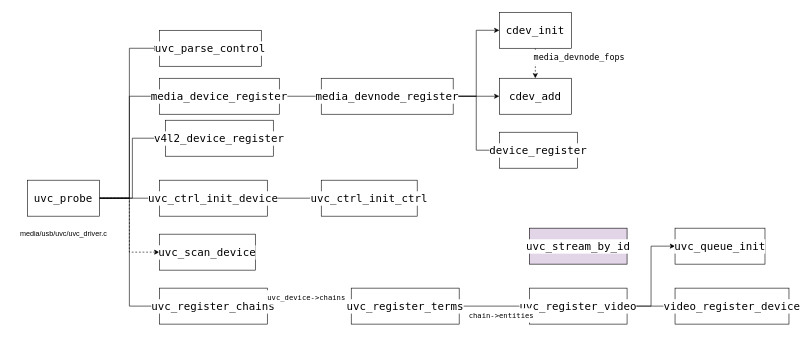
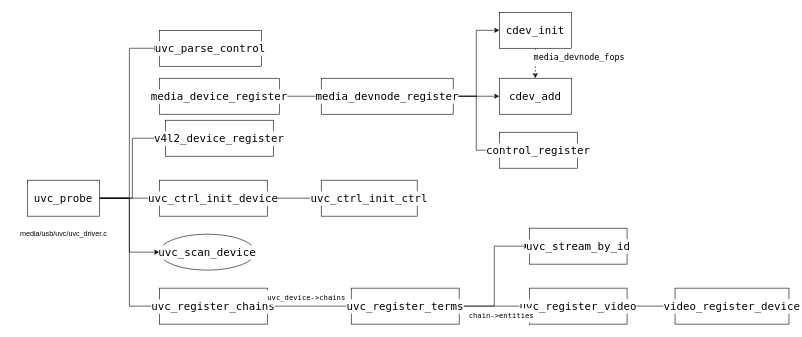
edge "uvc_probe" -> "media_device_register": removed
node "device_register": label "device_register" -> "control_register"
edge "uvc_register_terms" -> "uvc_stream_by_id": added
node "uvc_stream_by_id": fillcolor #e1d5e7 -> #ffffff
edge "uvc_register_video" -> "uvc_queue_init": removed
node "uvc_queue_init": removed
edge "uvc_probe" -> "uvc_scan_device": style dashed -> solid
node "uvc_scan_device": shape rectangle -> ellipse
edge "uvc_register_chains" -> "uvc_register_terms": added
